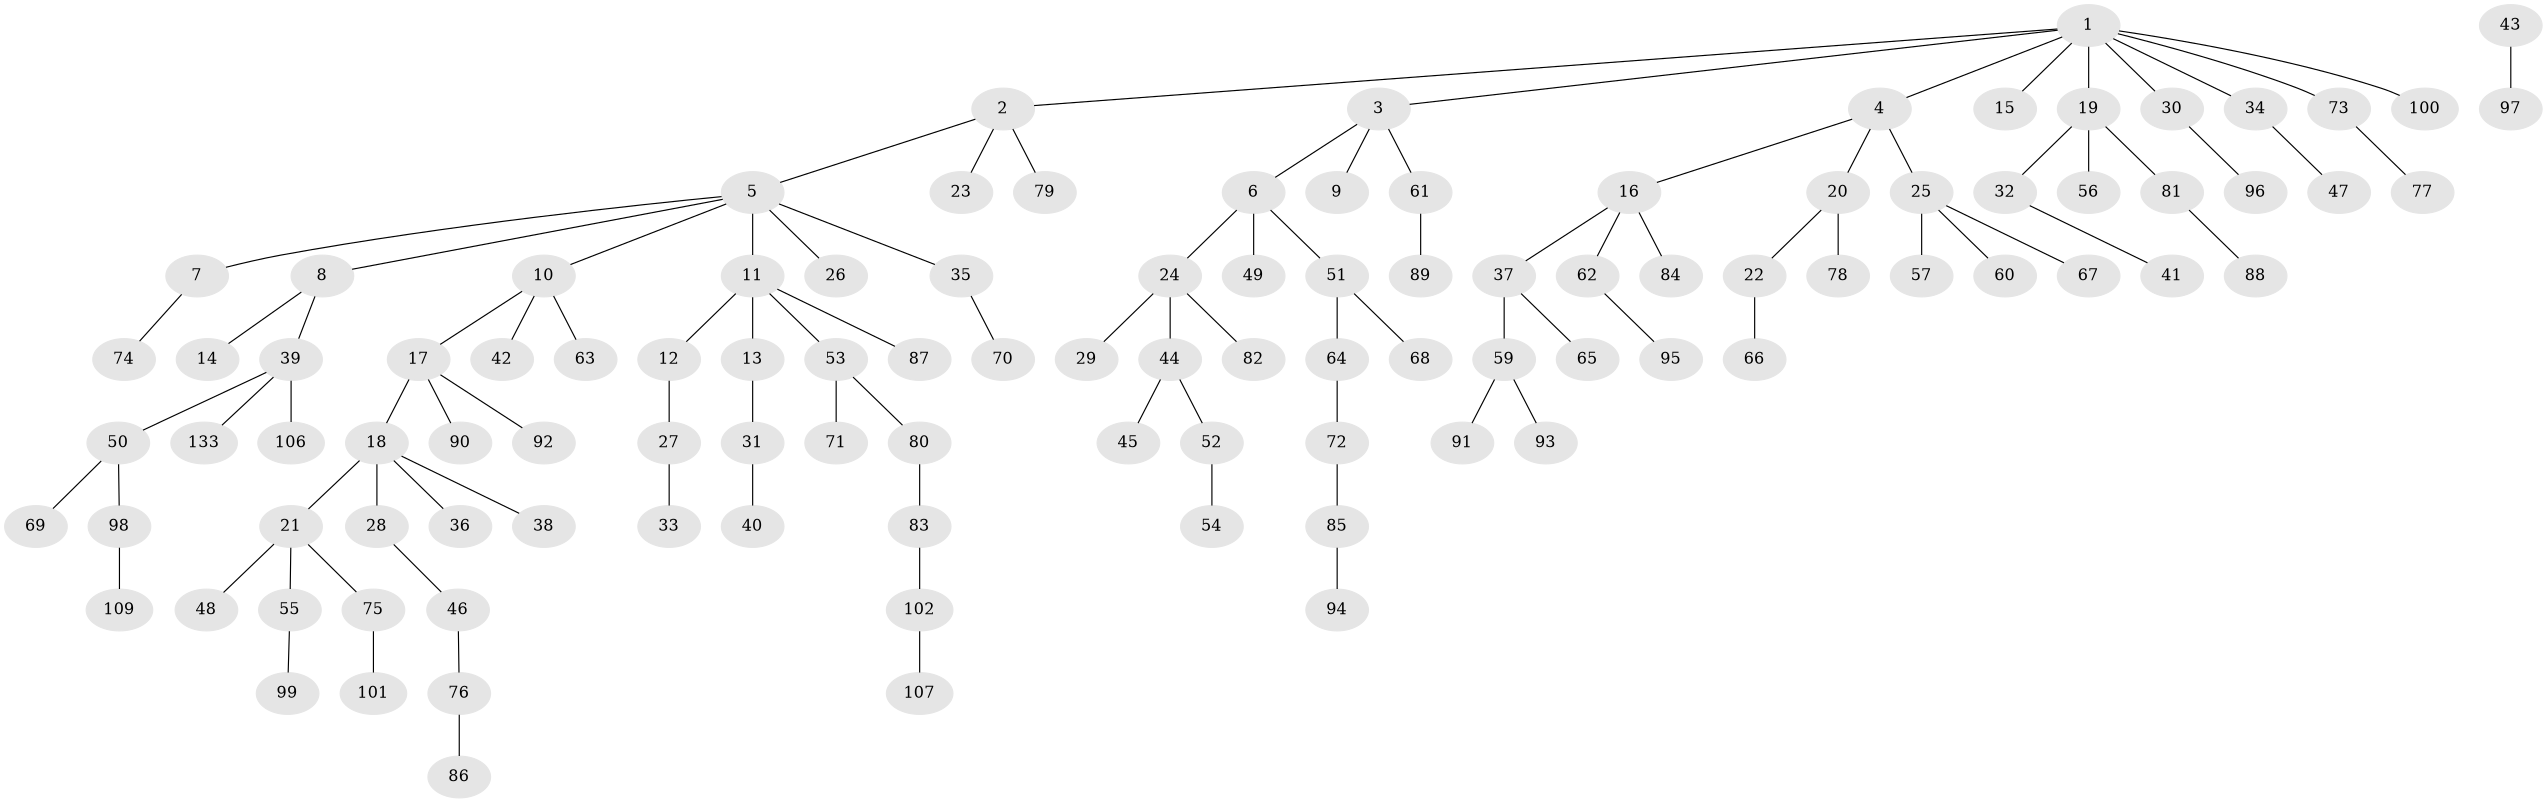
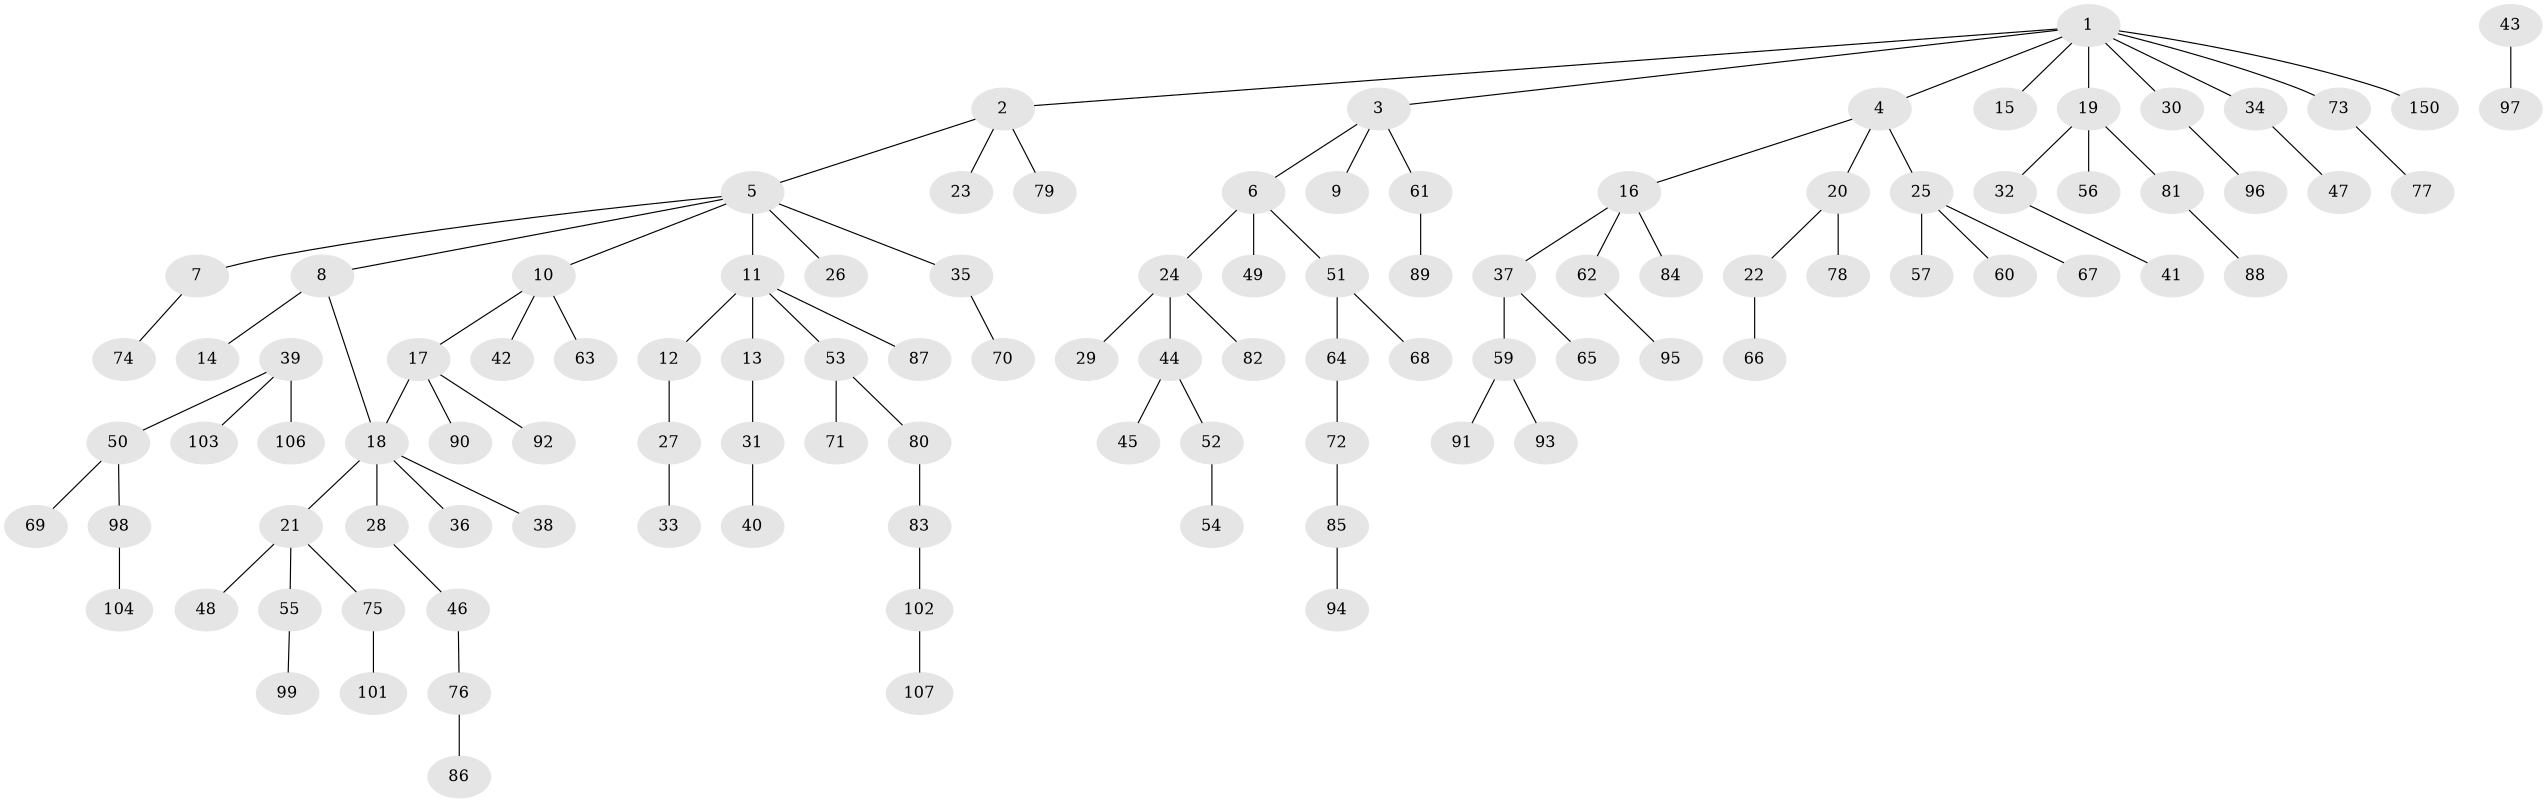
node "100": label "100" -> "150"
edge "8" -- "39": now "8" -- "18"
node "133": label "133" -> "103"
node "109": label "109" -> "104"
